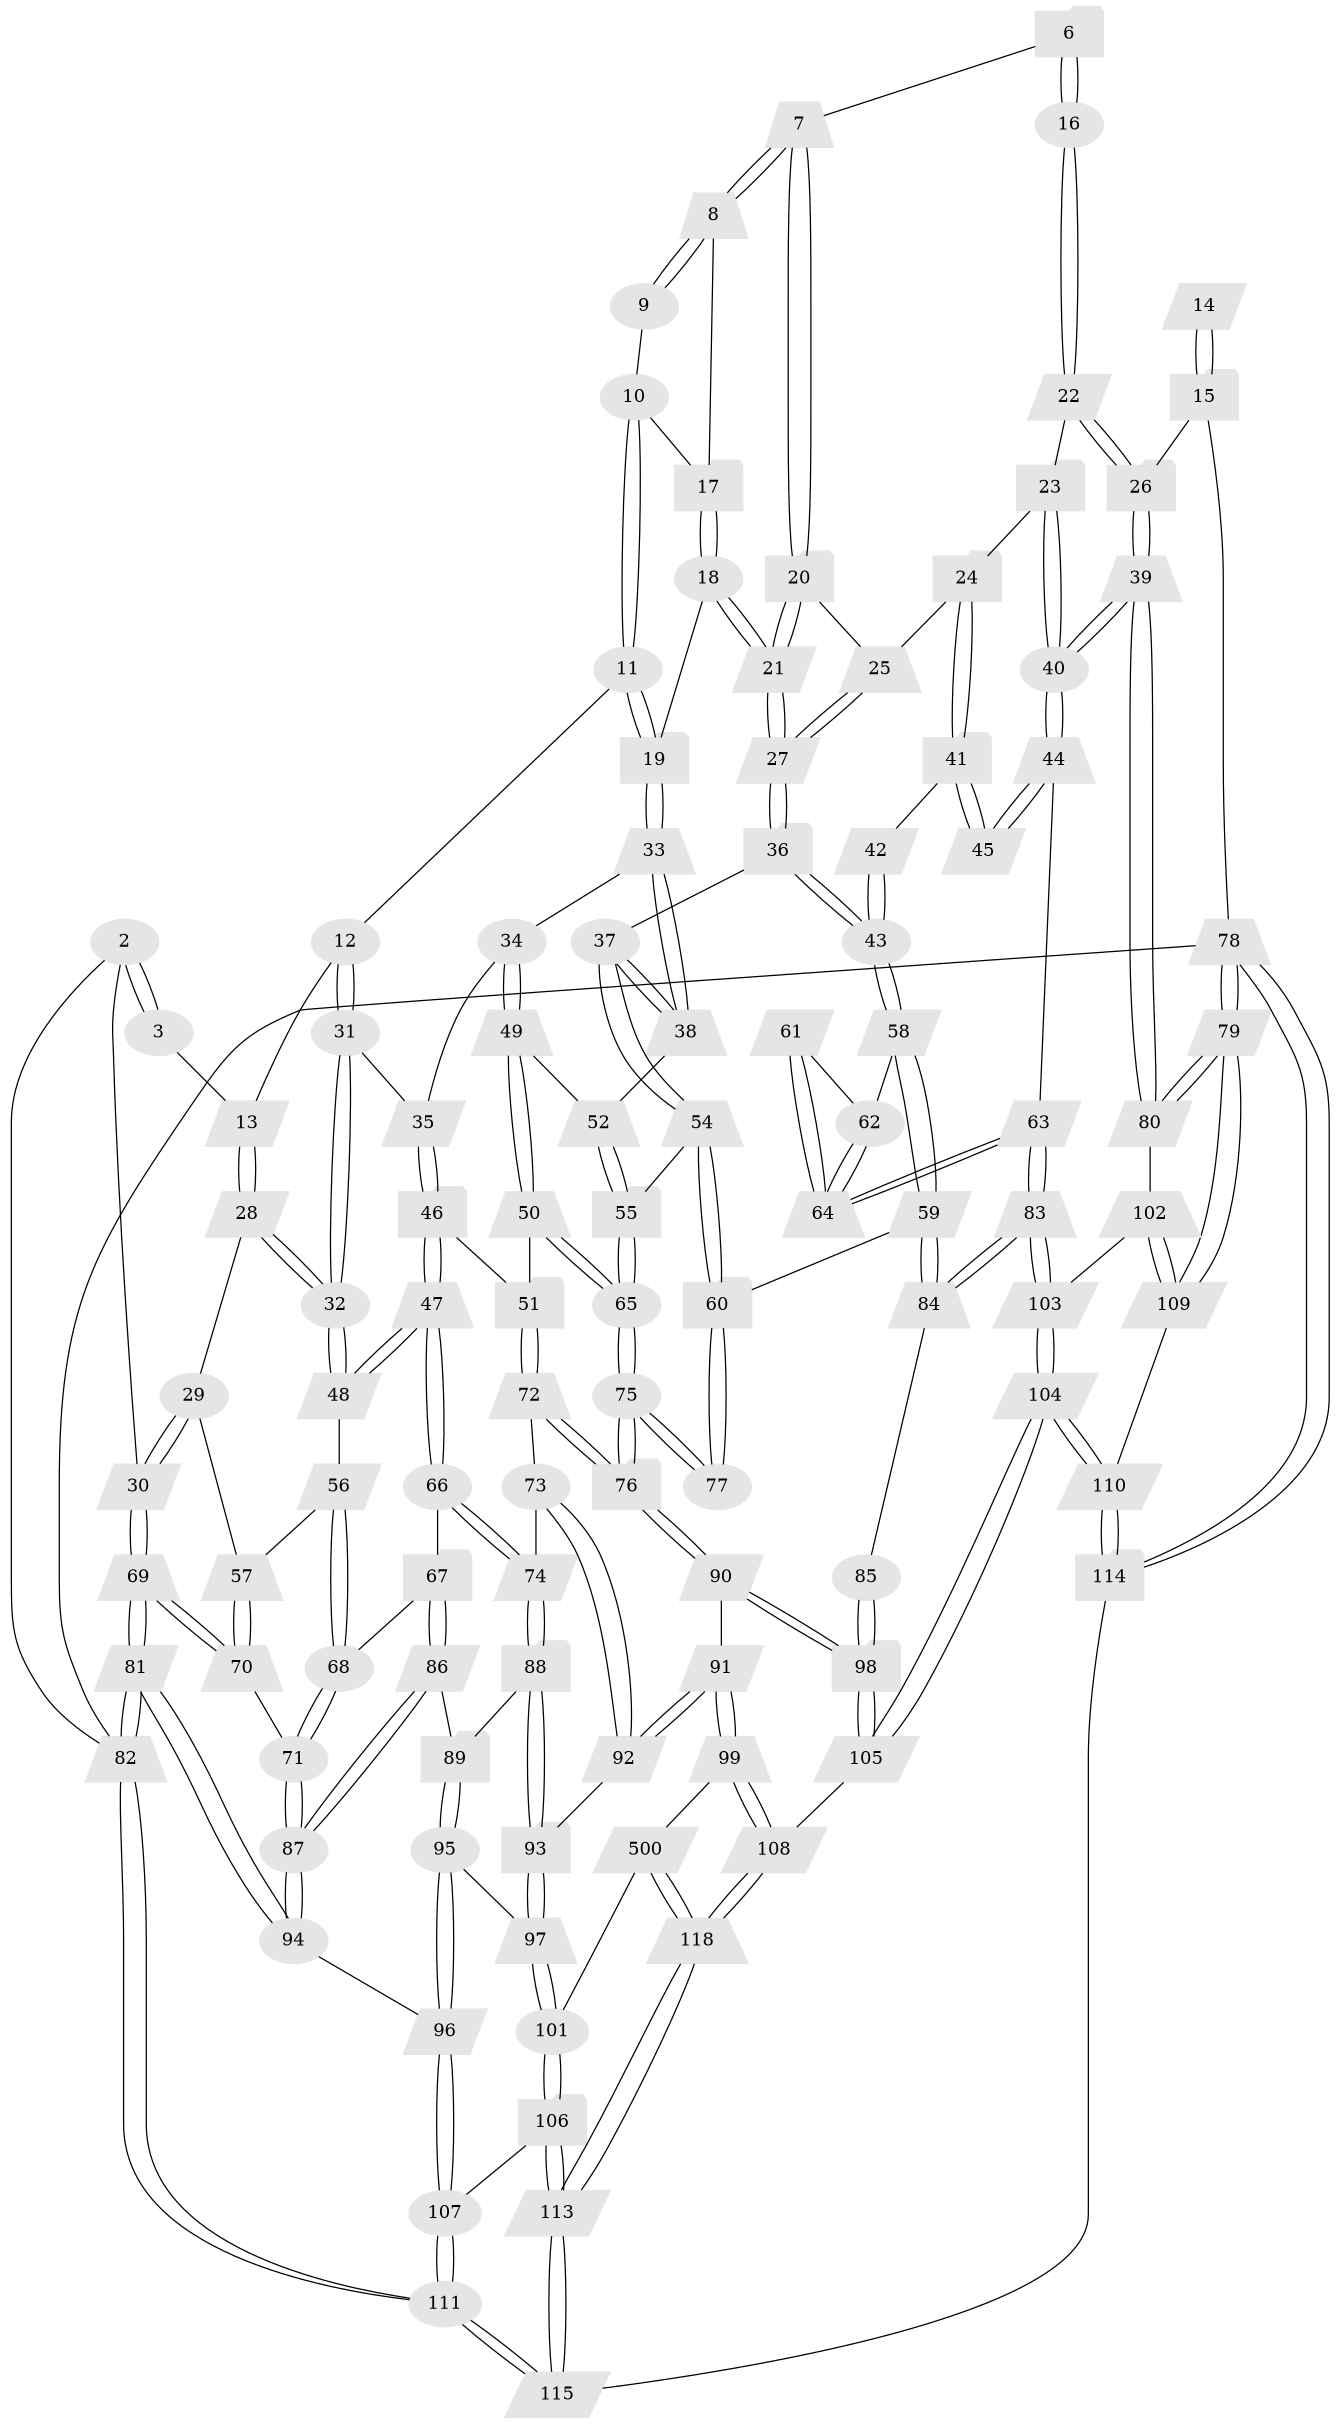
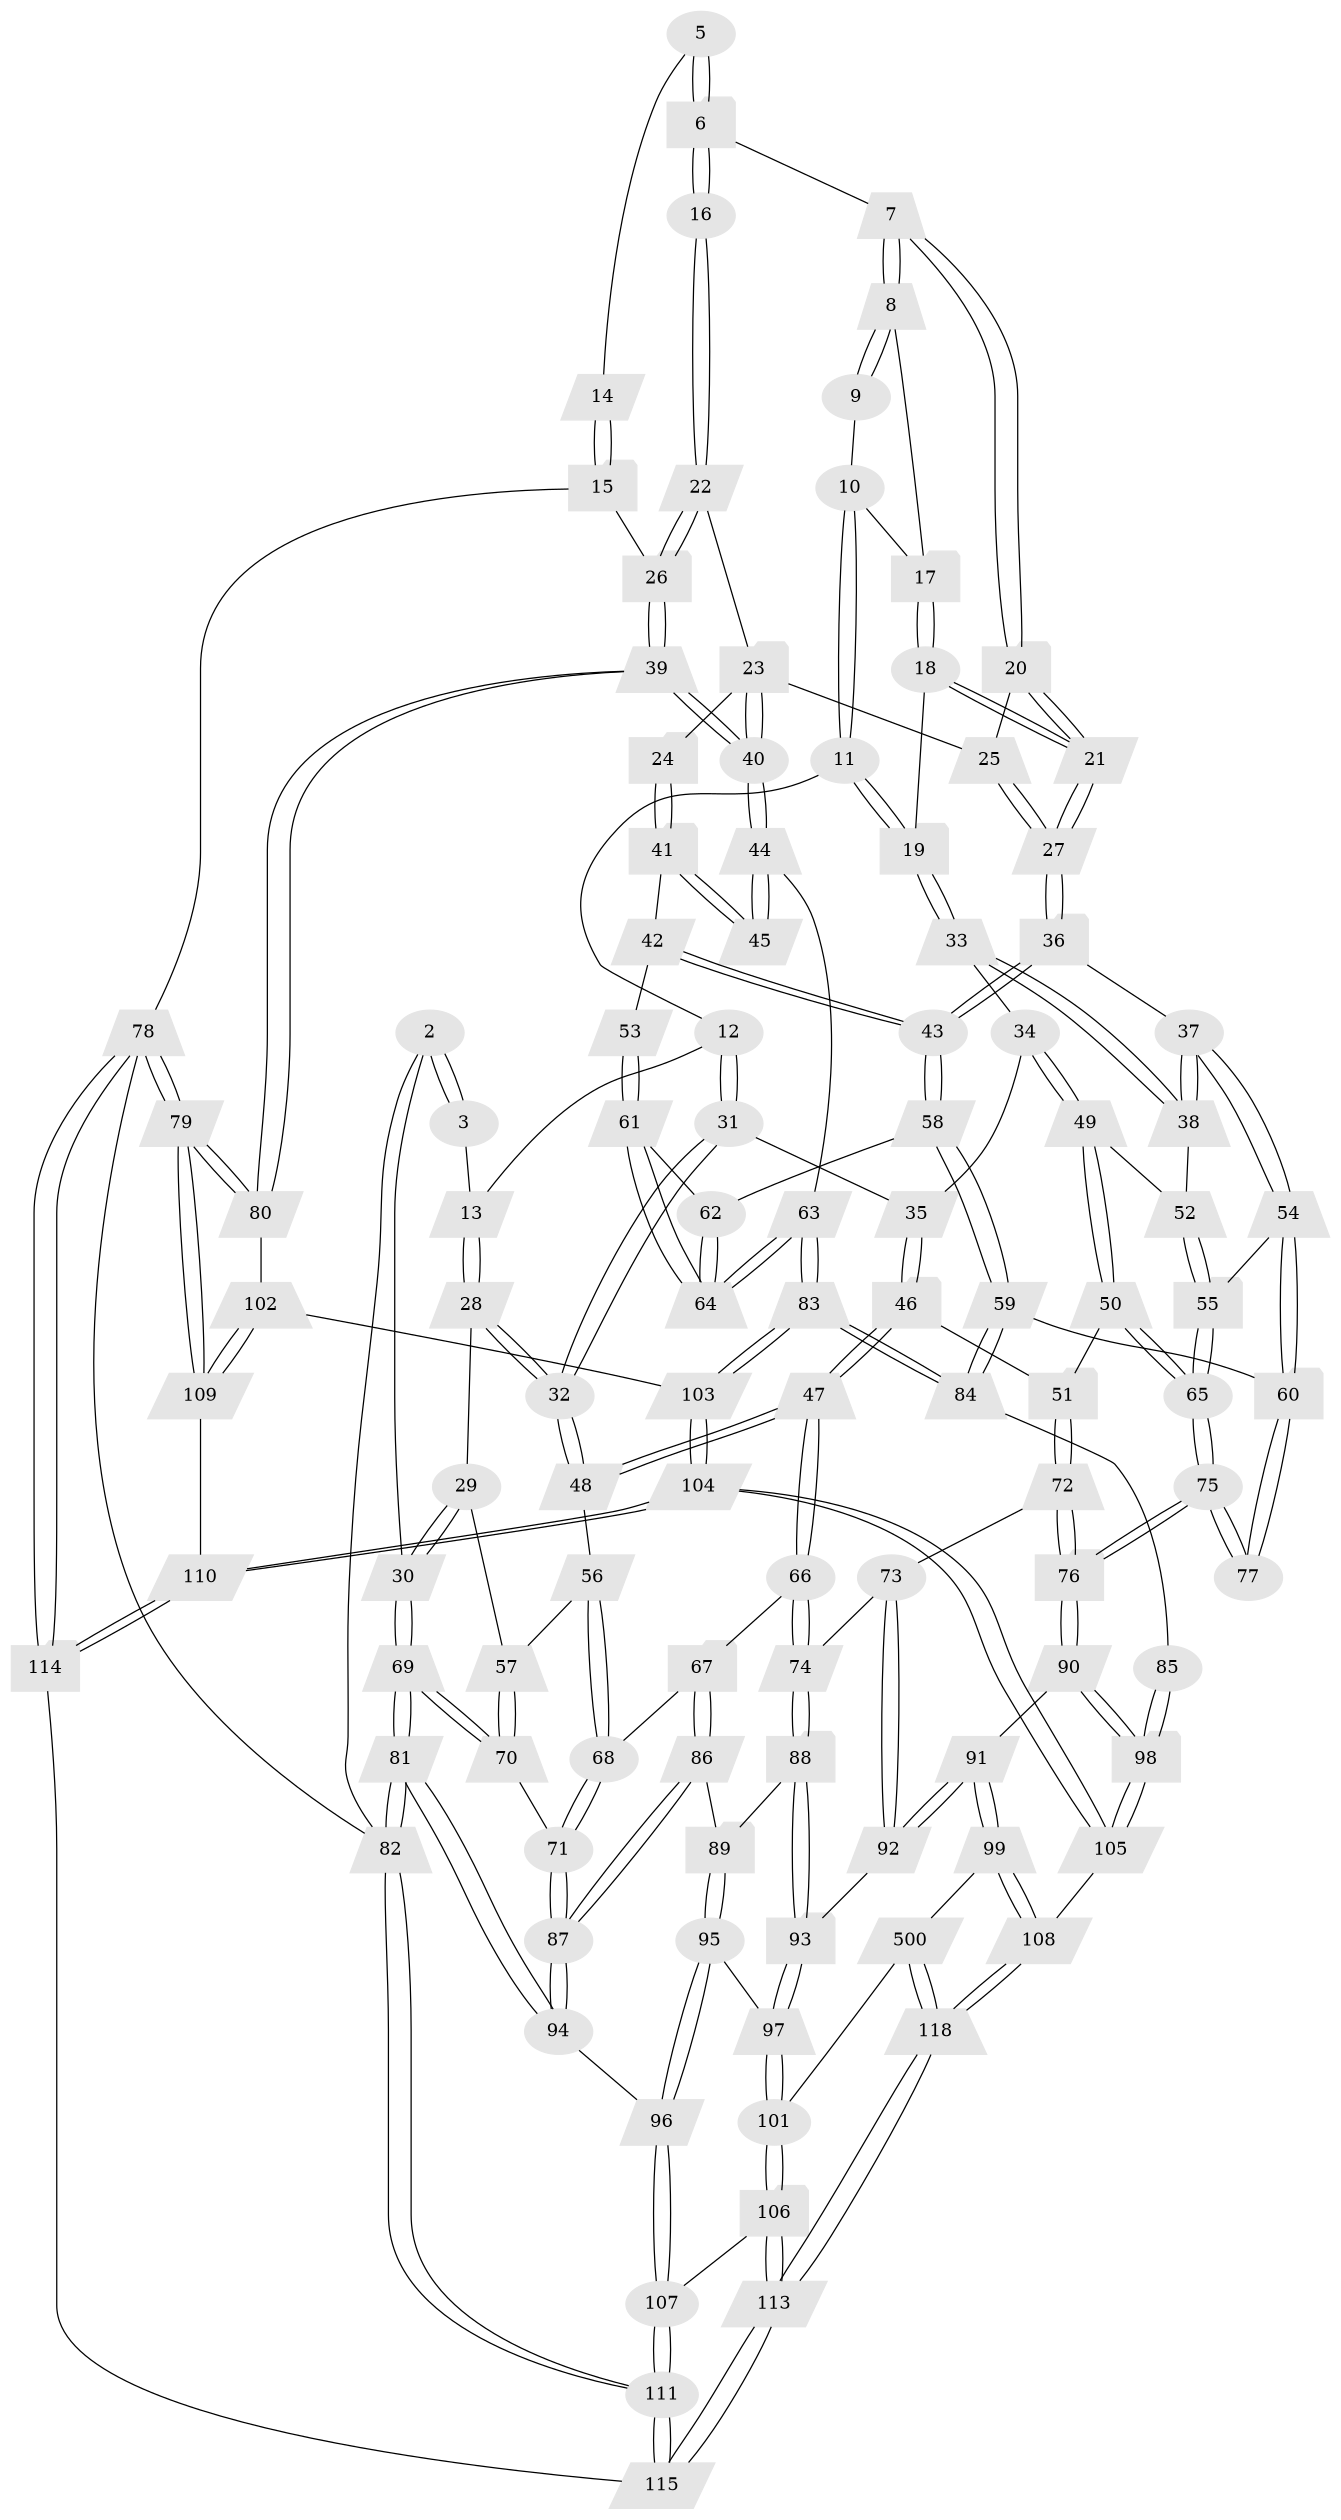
node "5": added
edge "24" -- "25": now "23" -- "25"
node "53": added
